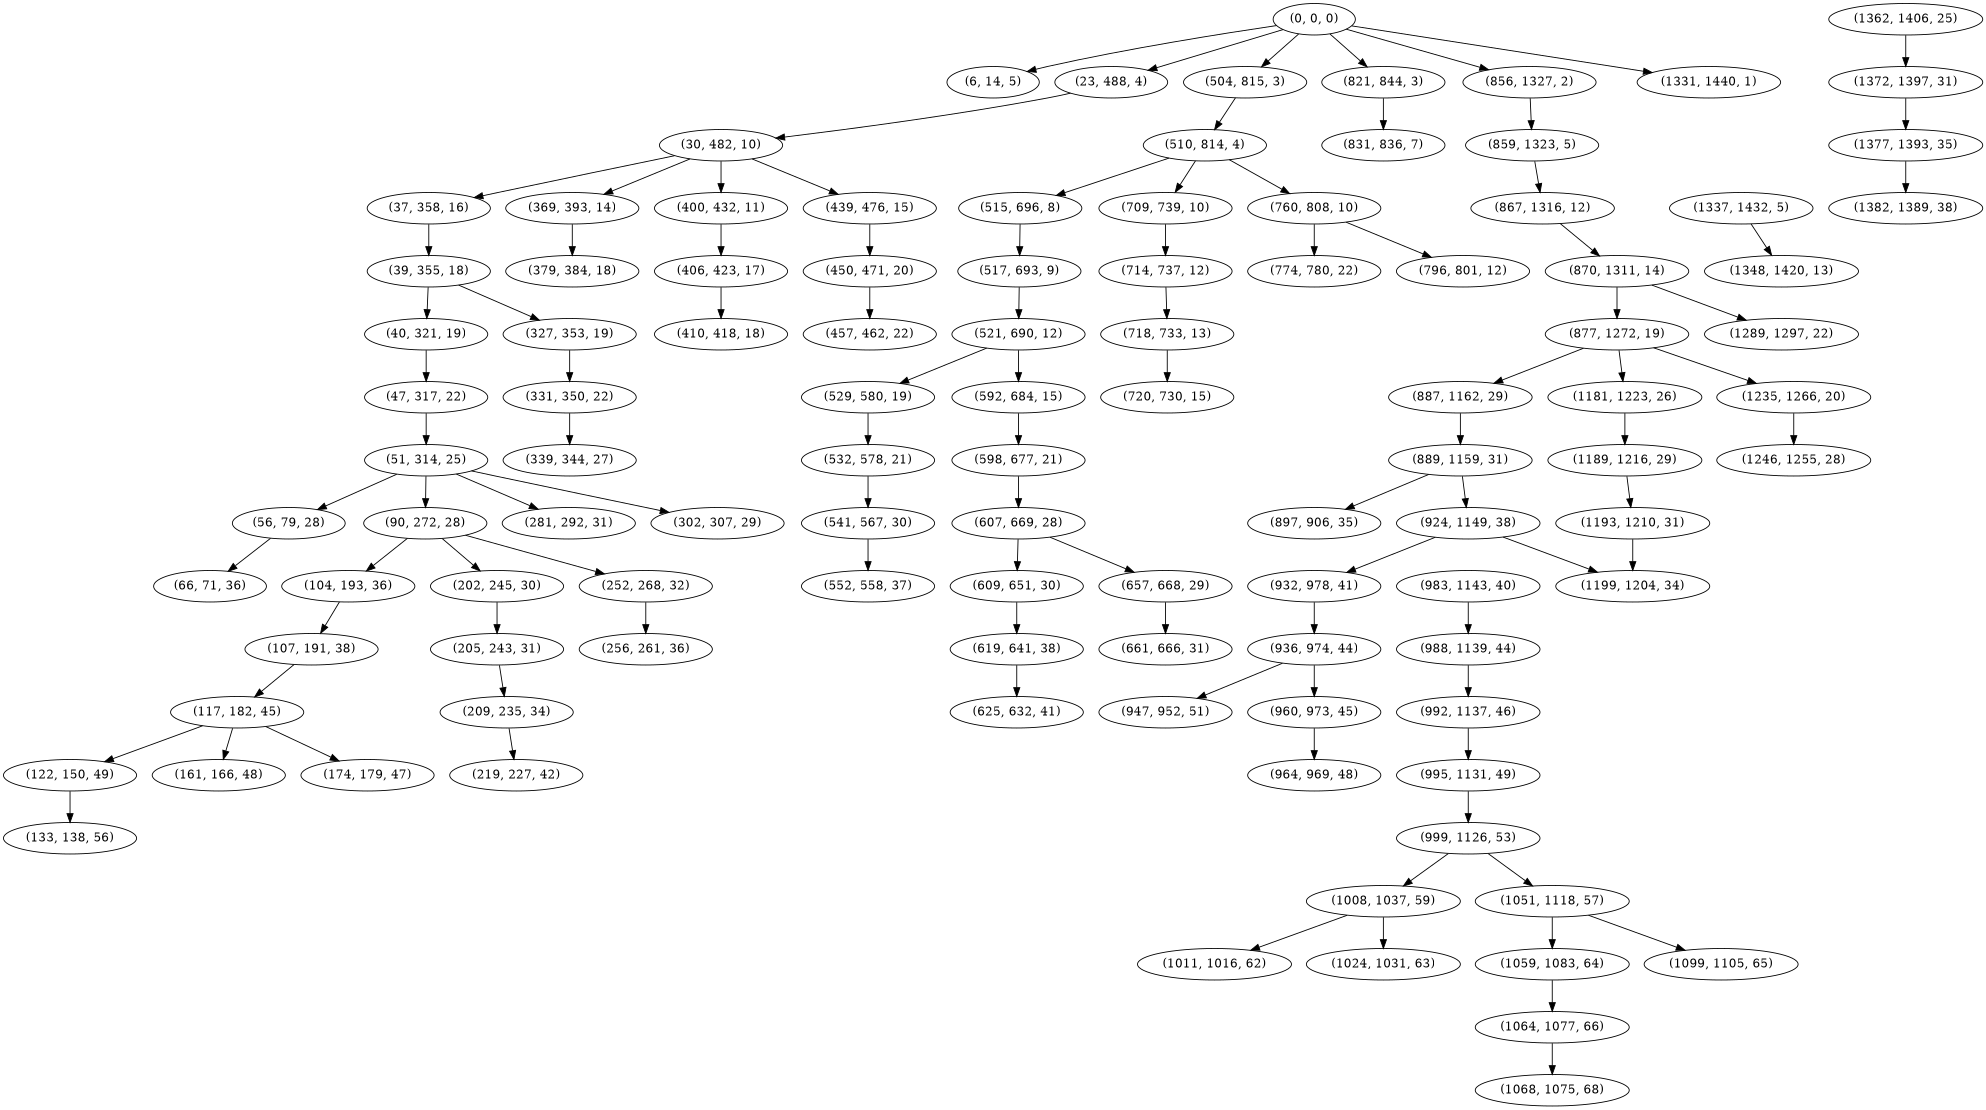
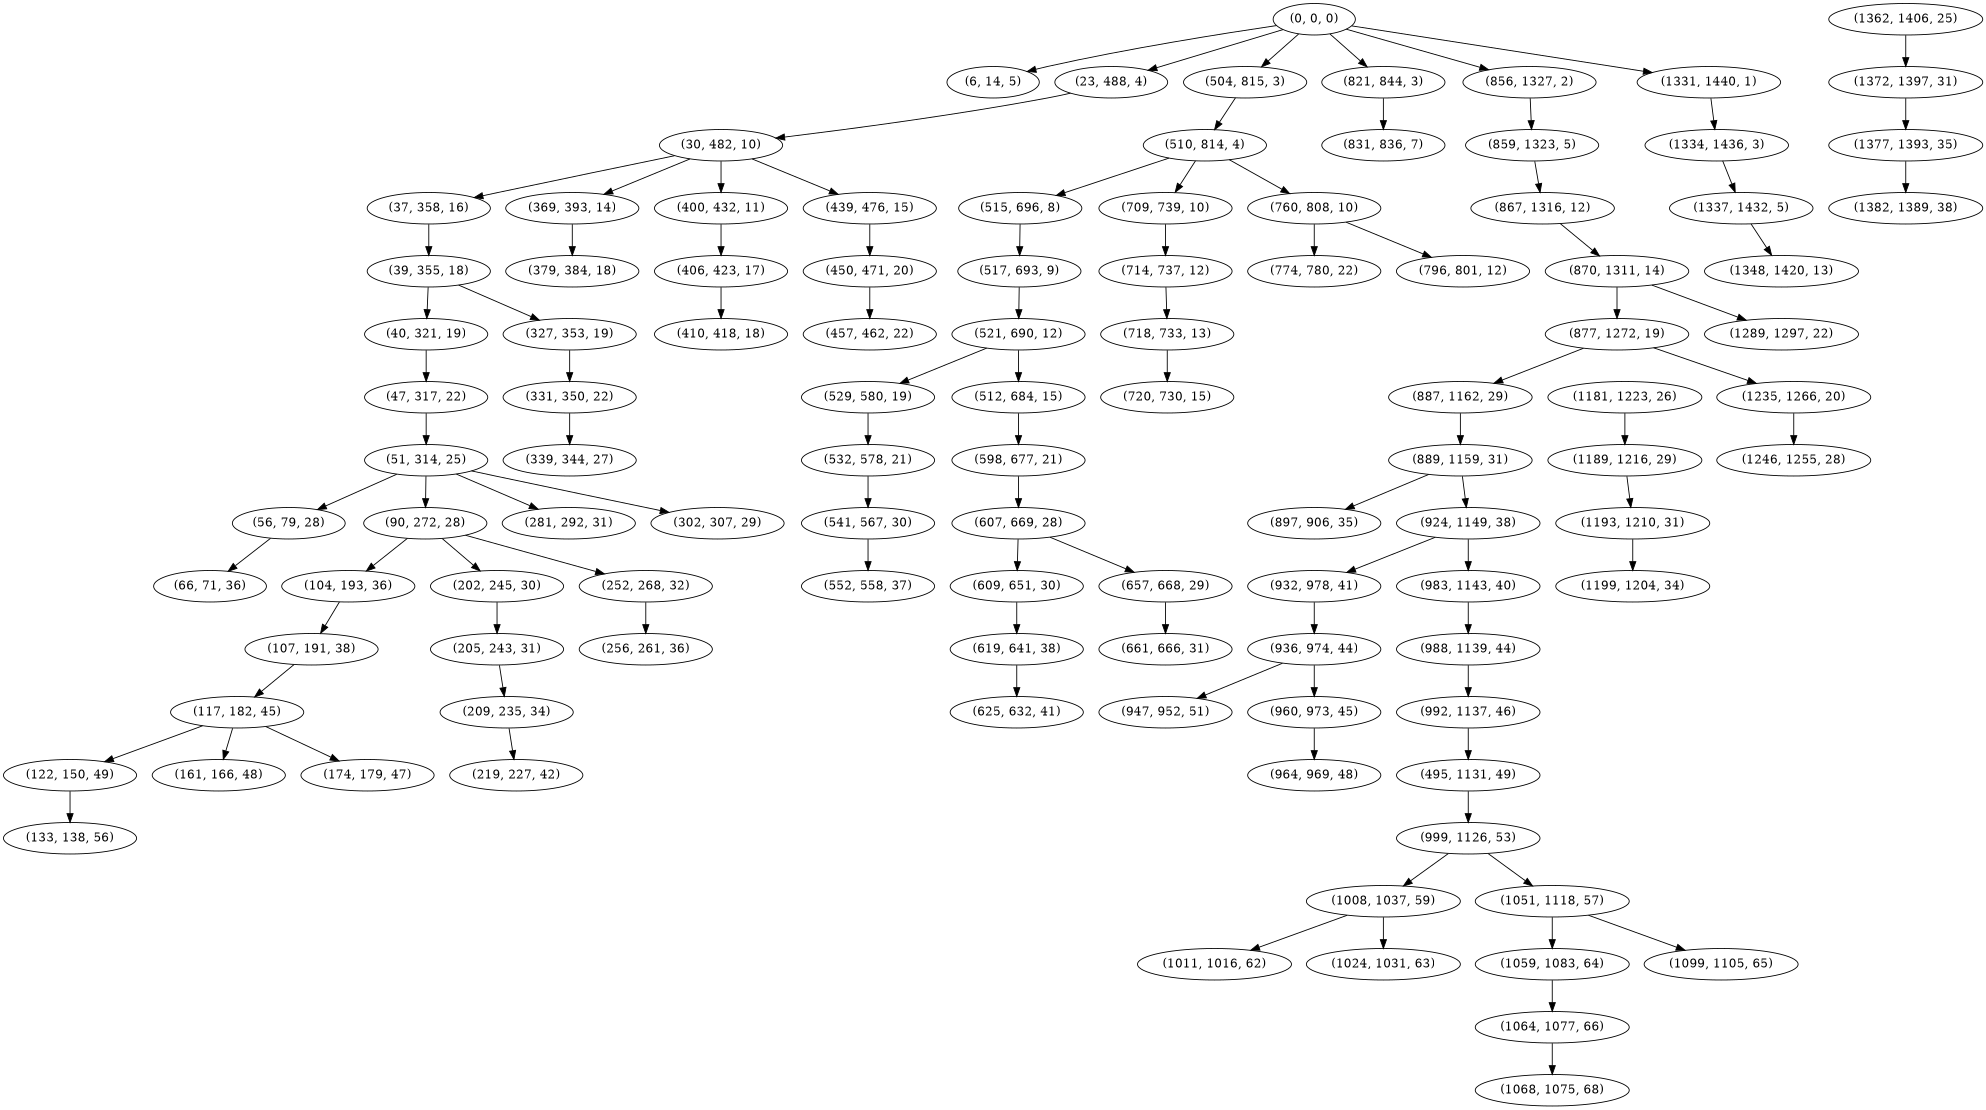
node "(1334, 1436, 3)": added
edge "(877, 1272, 19)" -> "(1181, 1223, 26)": removed
node "(592, 684, 15)": label "(592, 684, 15)" -> "(512, 684, 15)"
edge "(924, 1149, 38)" -> "(1199, 1204, 34)": now "(924, 1149, 38)" -> "(983, 1143, 40)"
node "(995, 1131, 49)": label "(995, 1131, 49)" -> "(495, 1131, 49)"
